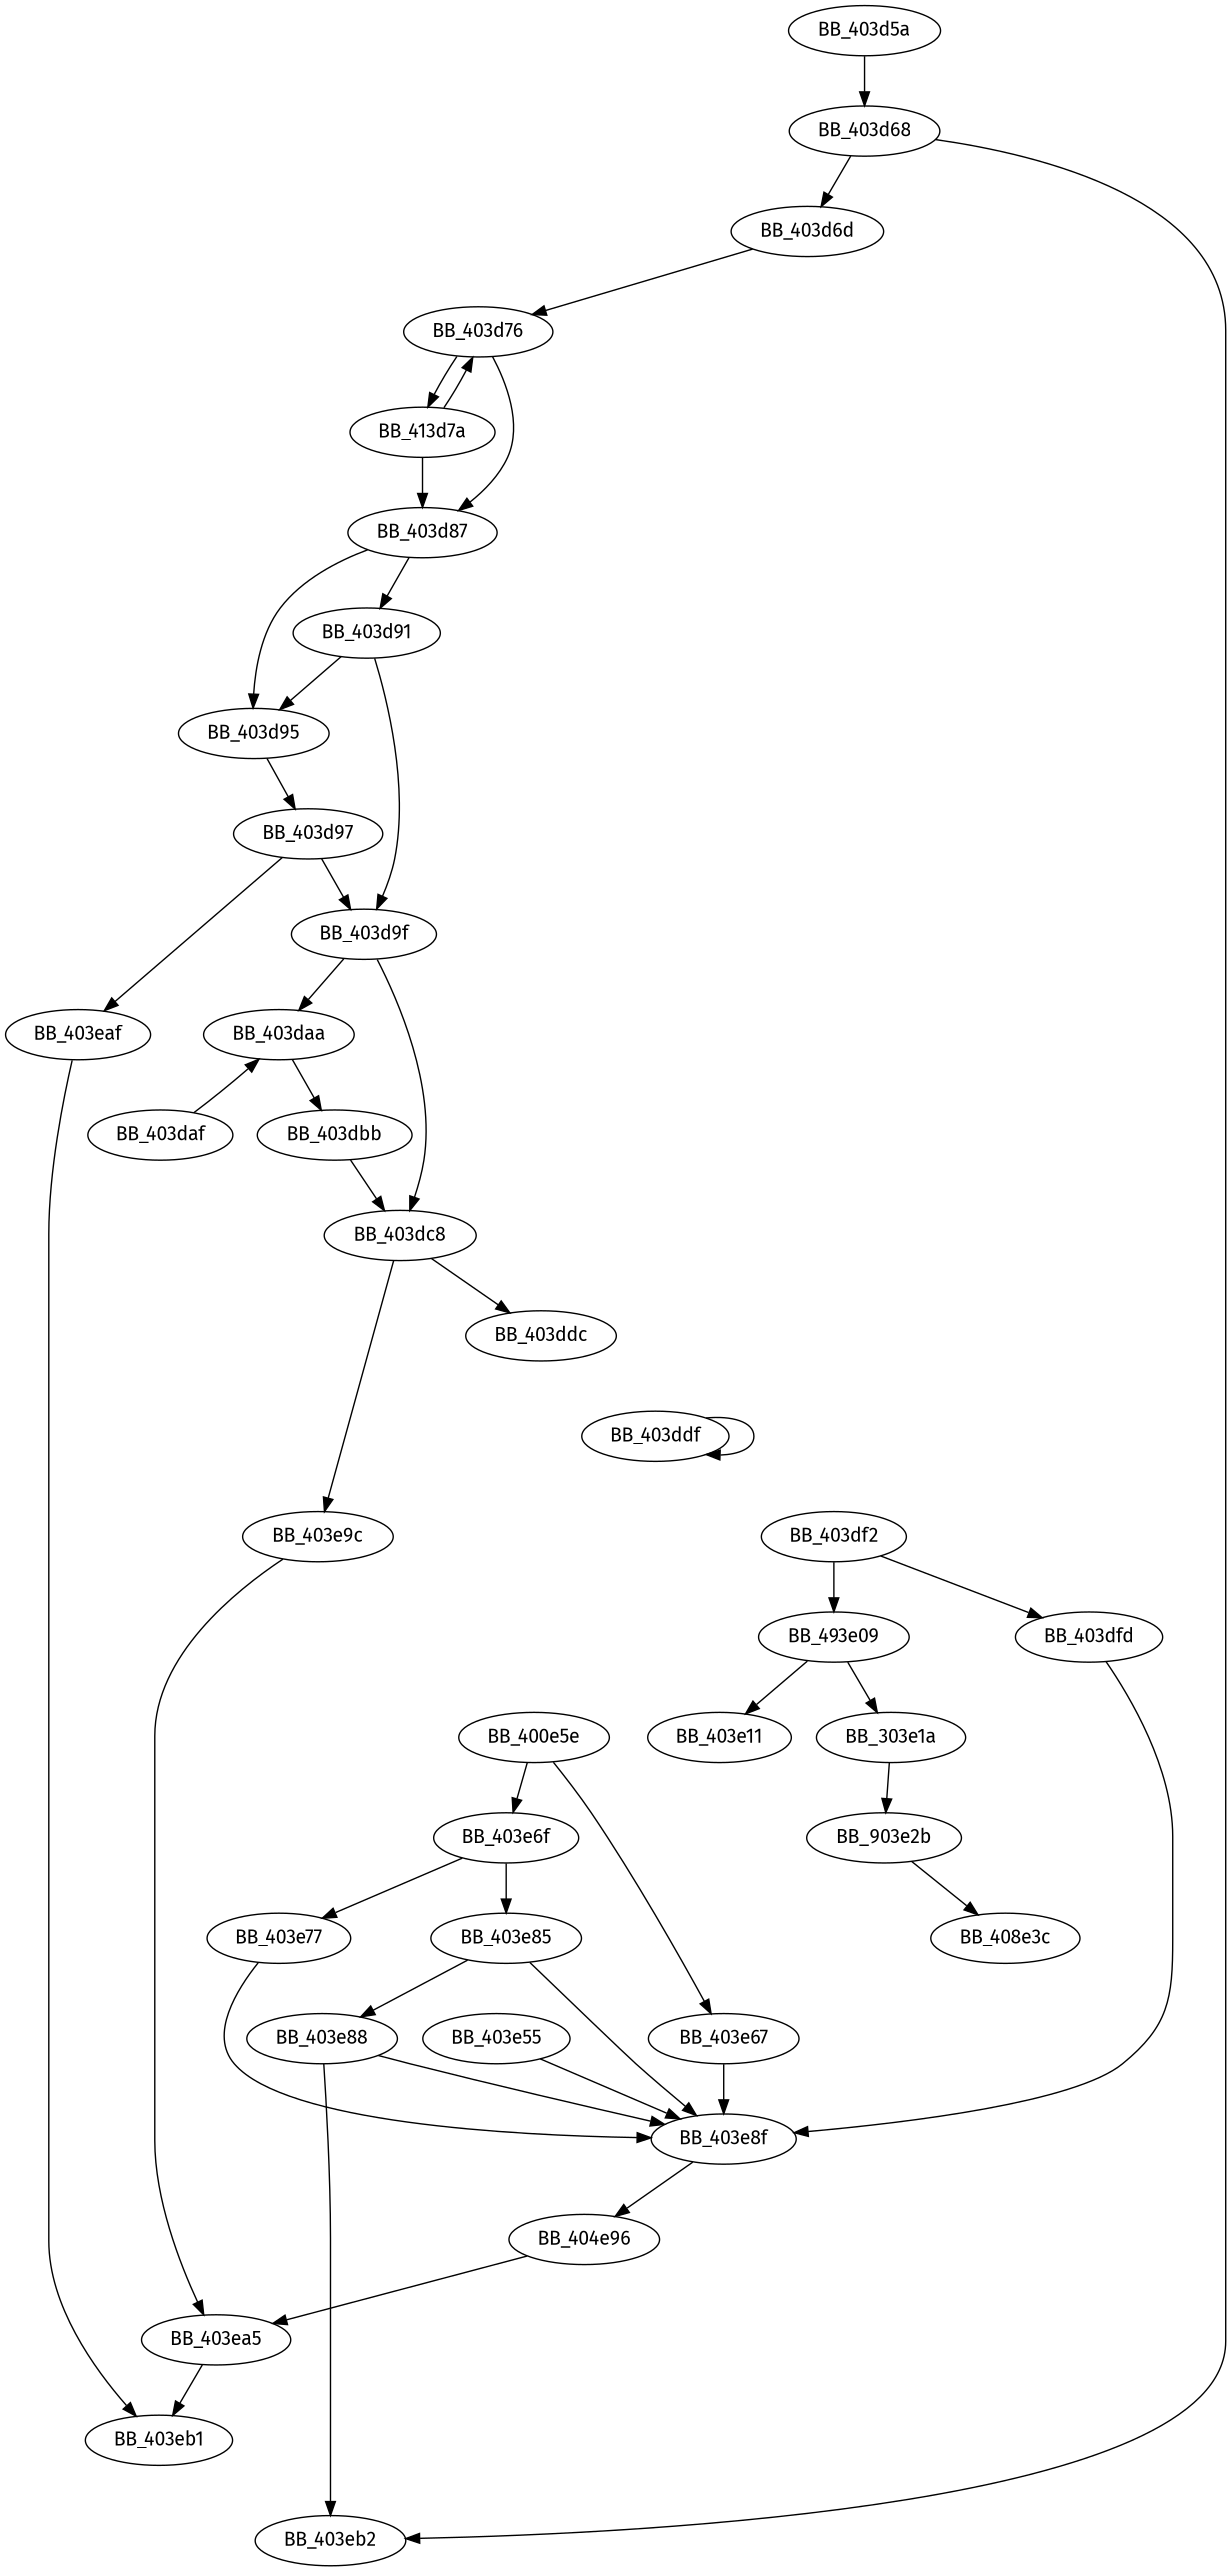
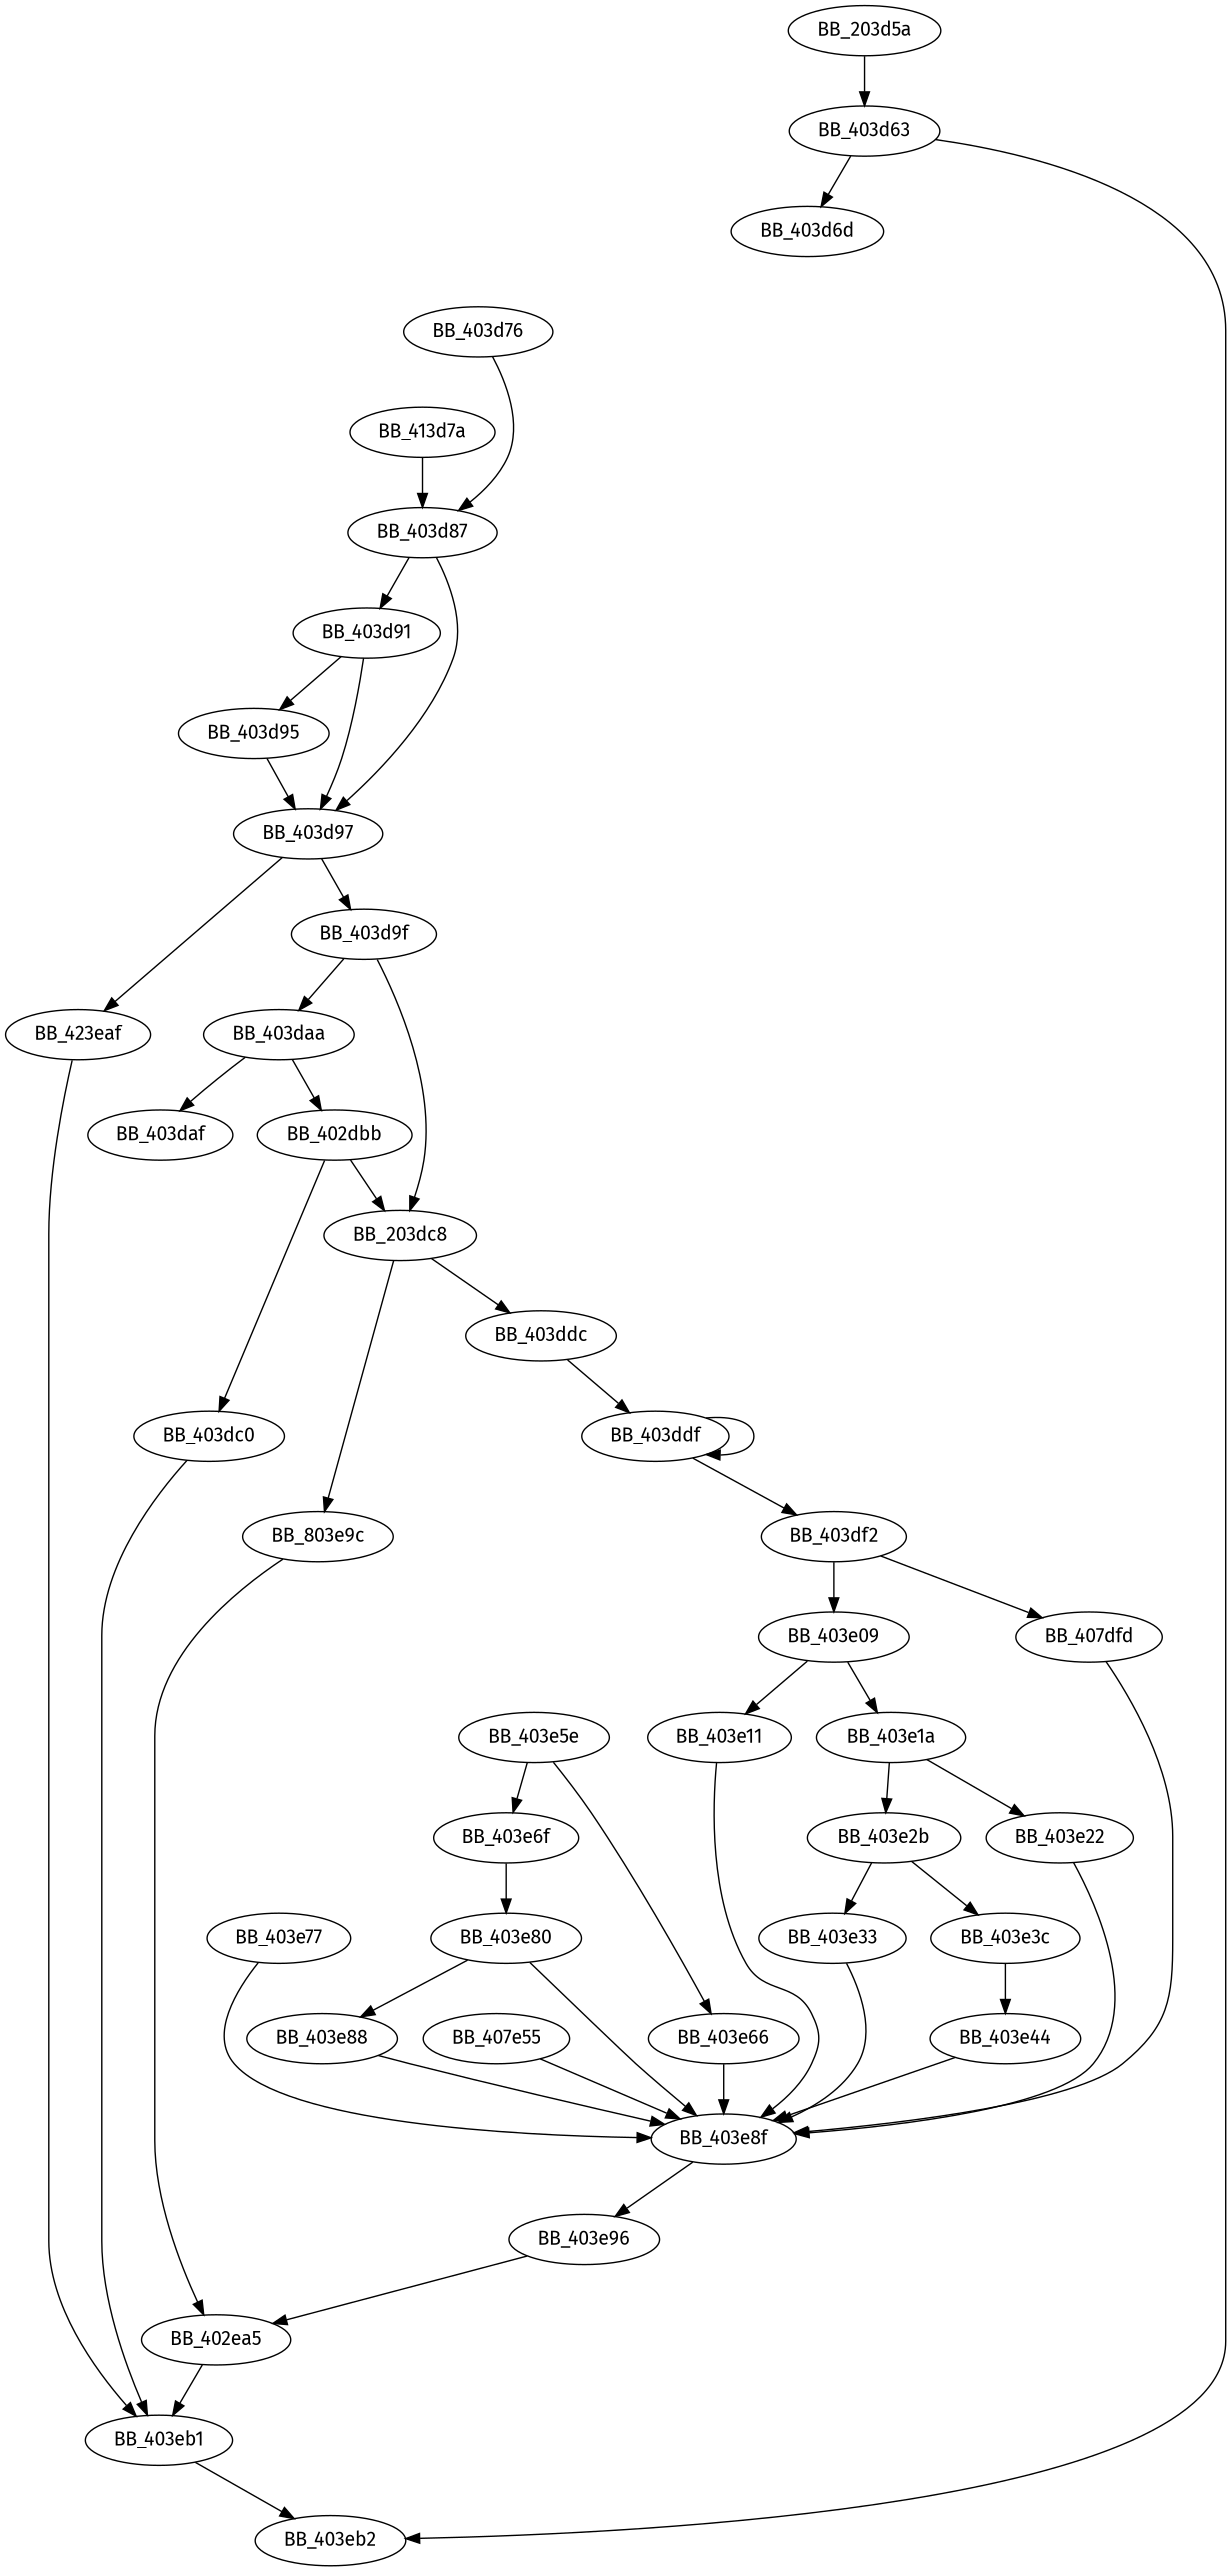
node "BB_403d5a": label "BB_403d5a" -> "BB_203d5a"
node "BB_403d68": label "BB_403d68" -> "BB_403d63"
edge "BB_403d6d" -> "BB_403d76": removed
edge "BB_403d76" -> "BB_413d7a": removed
edge "BB_413d7a" -> "BB_403d76": removed
edge "BB_403d87" -> "BB_403d95": now "BB_403d87" -> "BB_403d97"
edge "BB_403d91" -> "BB_403d9f": now "BB_403d91" -> "BB_403d97"
node "BB_403eaf": label "BB_403eaf" -> "BB_423eaf"
edge "BB_403daf" -> "BB_403daa": reversed
node "BB_403dbb": label "BB_403dbb" -> "BB_402dbb"
node "BB_403dc8": label "BB_403dc8" -> "BB_203dc8"
edge "BB_403ddc" -> "BB_403ddf": added
node "BB_403dc0": added
edge "BB_403ddf" -> "BB_403df2": added
node "BB_403e9c": label "BB_403e9c" -> "BB_803e9c"
node "BB_493e09": label "BB_493e09" -> "BB_403e09"
node "BB_403dfd": label "BB_403dfd" -> "BB_407dfd"
node "BB_400e5e": label "BB_400e5e" -> "BB_403e5e"
node "BB_303e1a": label "BB_303e1a" -> "BB_403e1a"
node "BB_903e2b": label "BB_903e2b" -> "BB_403e2b"
node "BB_403e22": added
edge "BB_403e6f" -> "BB_403e77": removed
node "BB_403e85": label "BB_403e85" -> "BB_403e80"
node "BB_403e33": added
node "BB_408e3c": label "BB_408e3c" -> "BB_403e3c"
edge "BB_403e11" -> "BB_403e8f": added
node "BB_403e55": label "BB_403e55" -> "BB_407e55"
node "BB_403e67": label "BB_403e67" -> "BB_403e66"
node "BB_403e44": added
node "BB_404e96": label "BB_404e96" -> "BB_403e96"
edge "BB_403e88" -> "BB_403eb2": now "BB_403eb1" -> "BB_403eb2"
node "BB_403ea5": label "BB_403ea5" -> "BB_402ea5"
